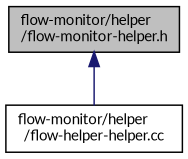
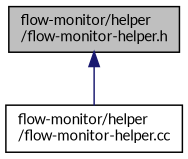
node "flow-monitor/helper /flow-helper-helper.cc": label "flow-monitor/helper /flow-helper-helper.cc" -> "flow-monitor/helper /flow-monitor-helper.cc"
